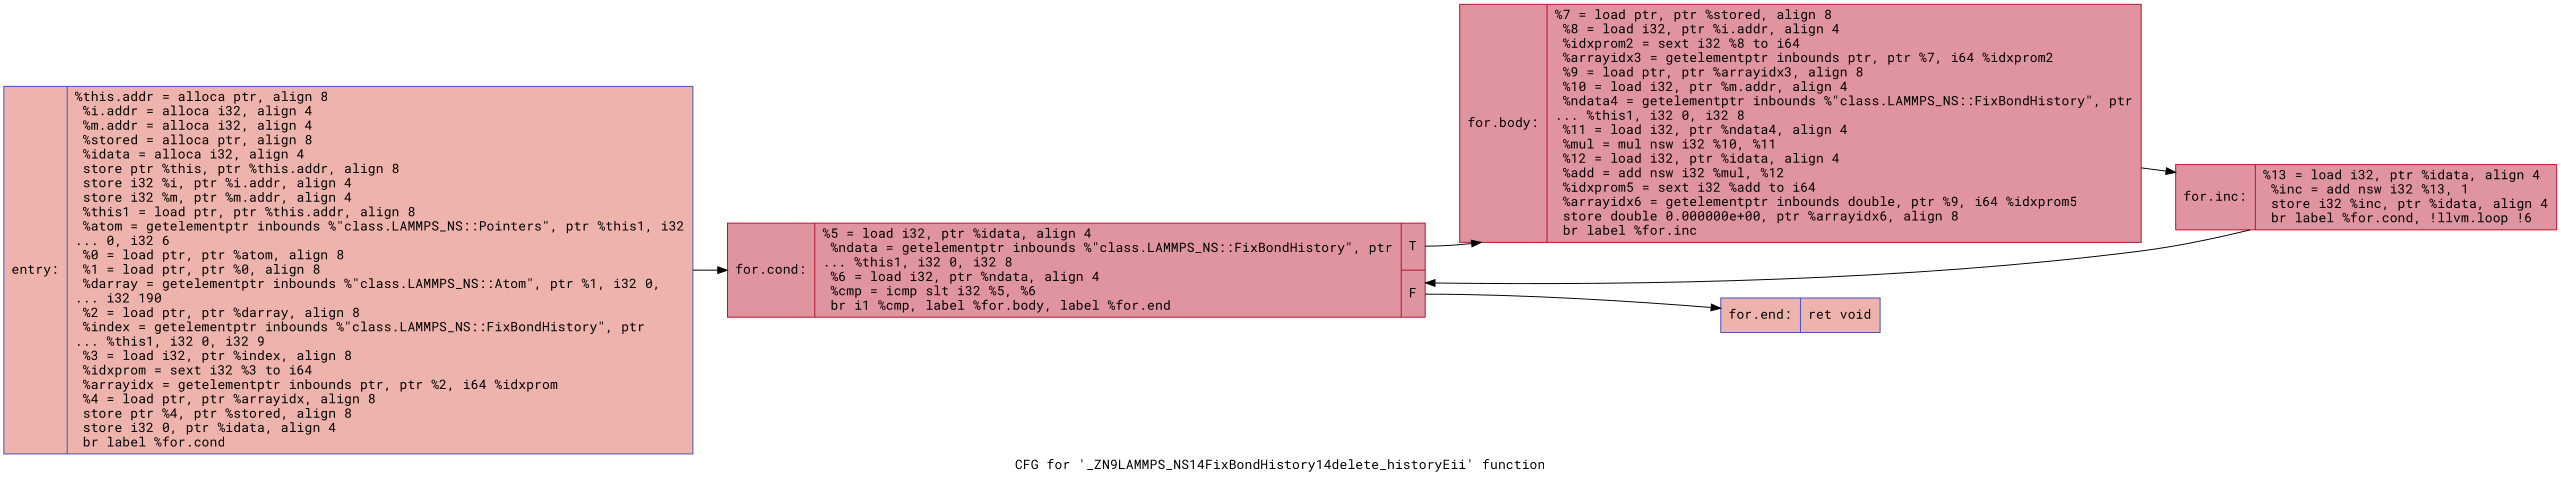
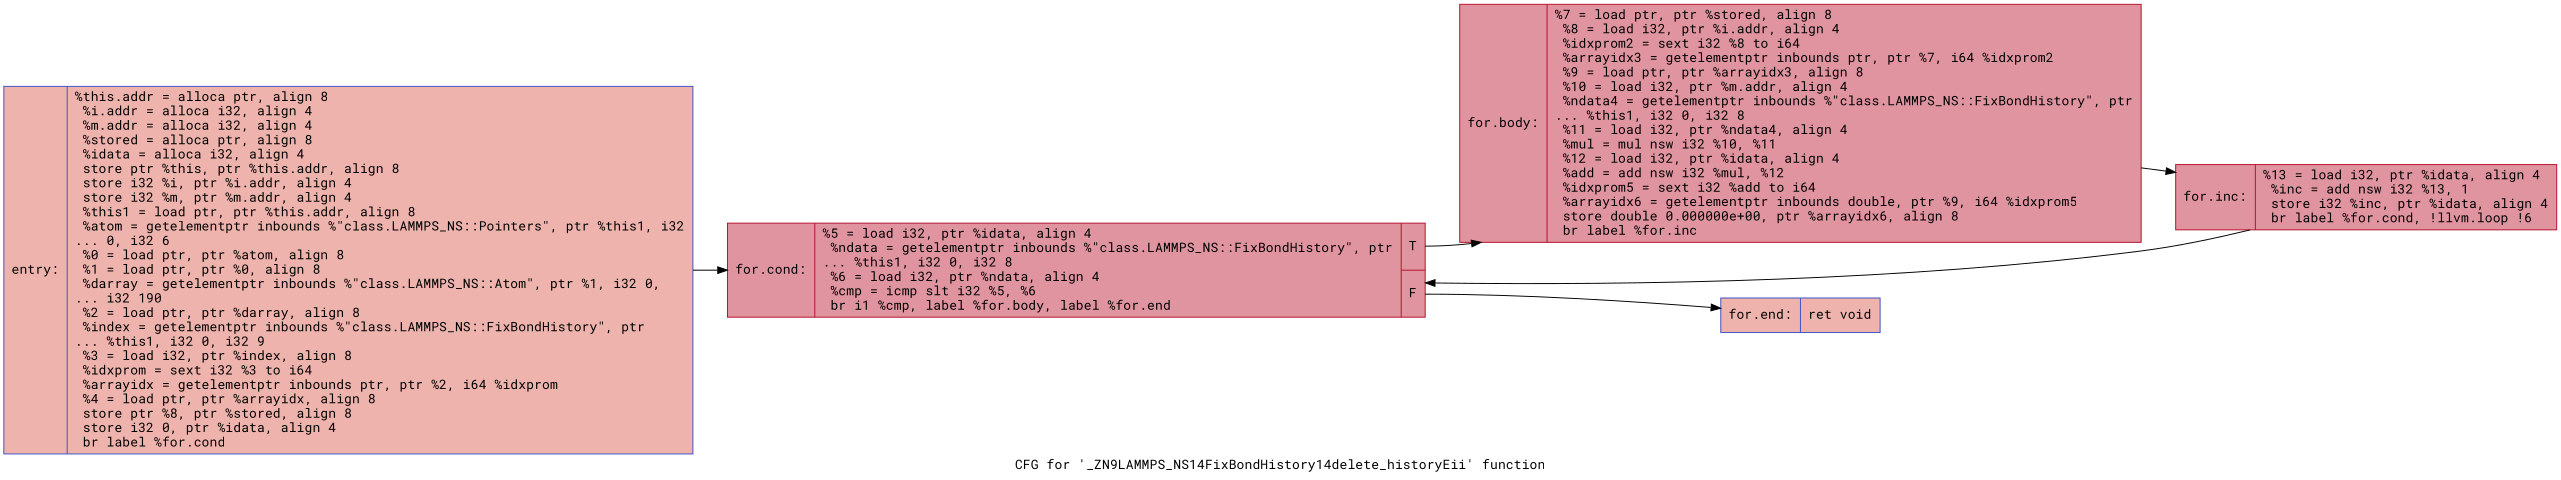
node "entry:": text "store ptr %4, ptr %stored, align 8" -> "store ptr %8, ptr %stored, align 8"
